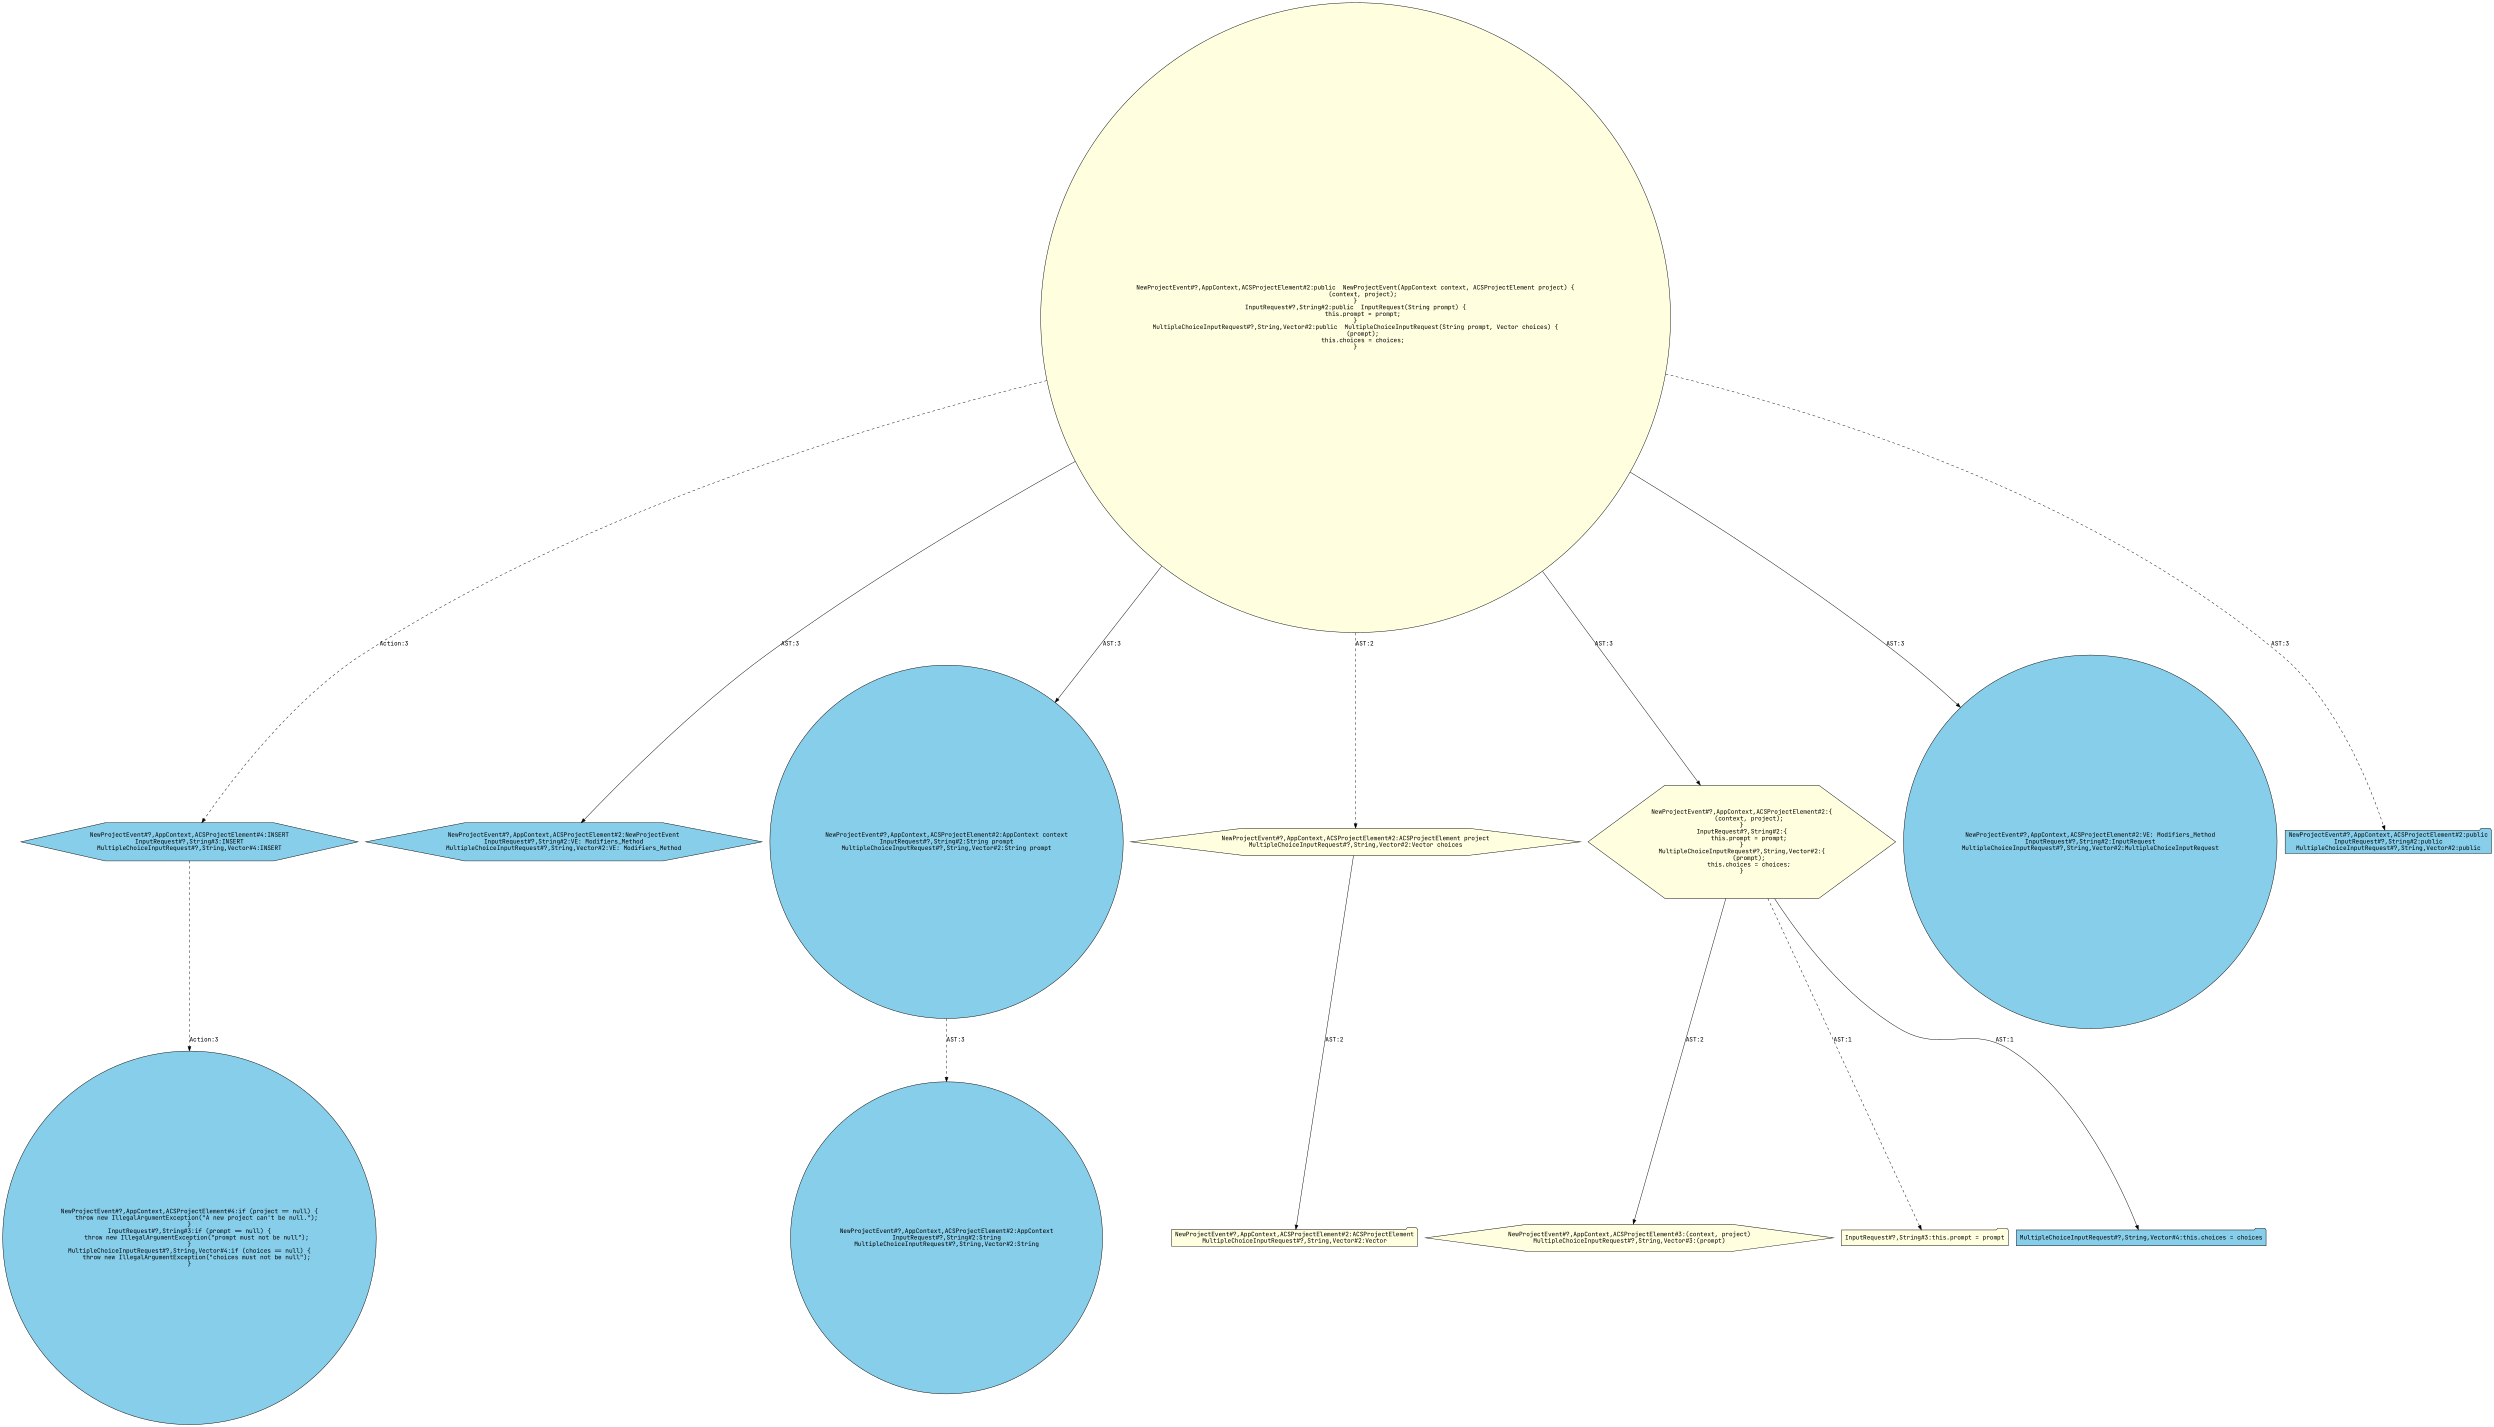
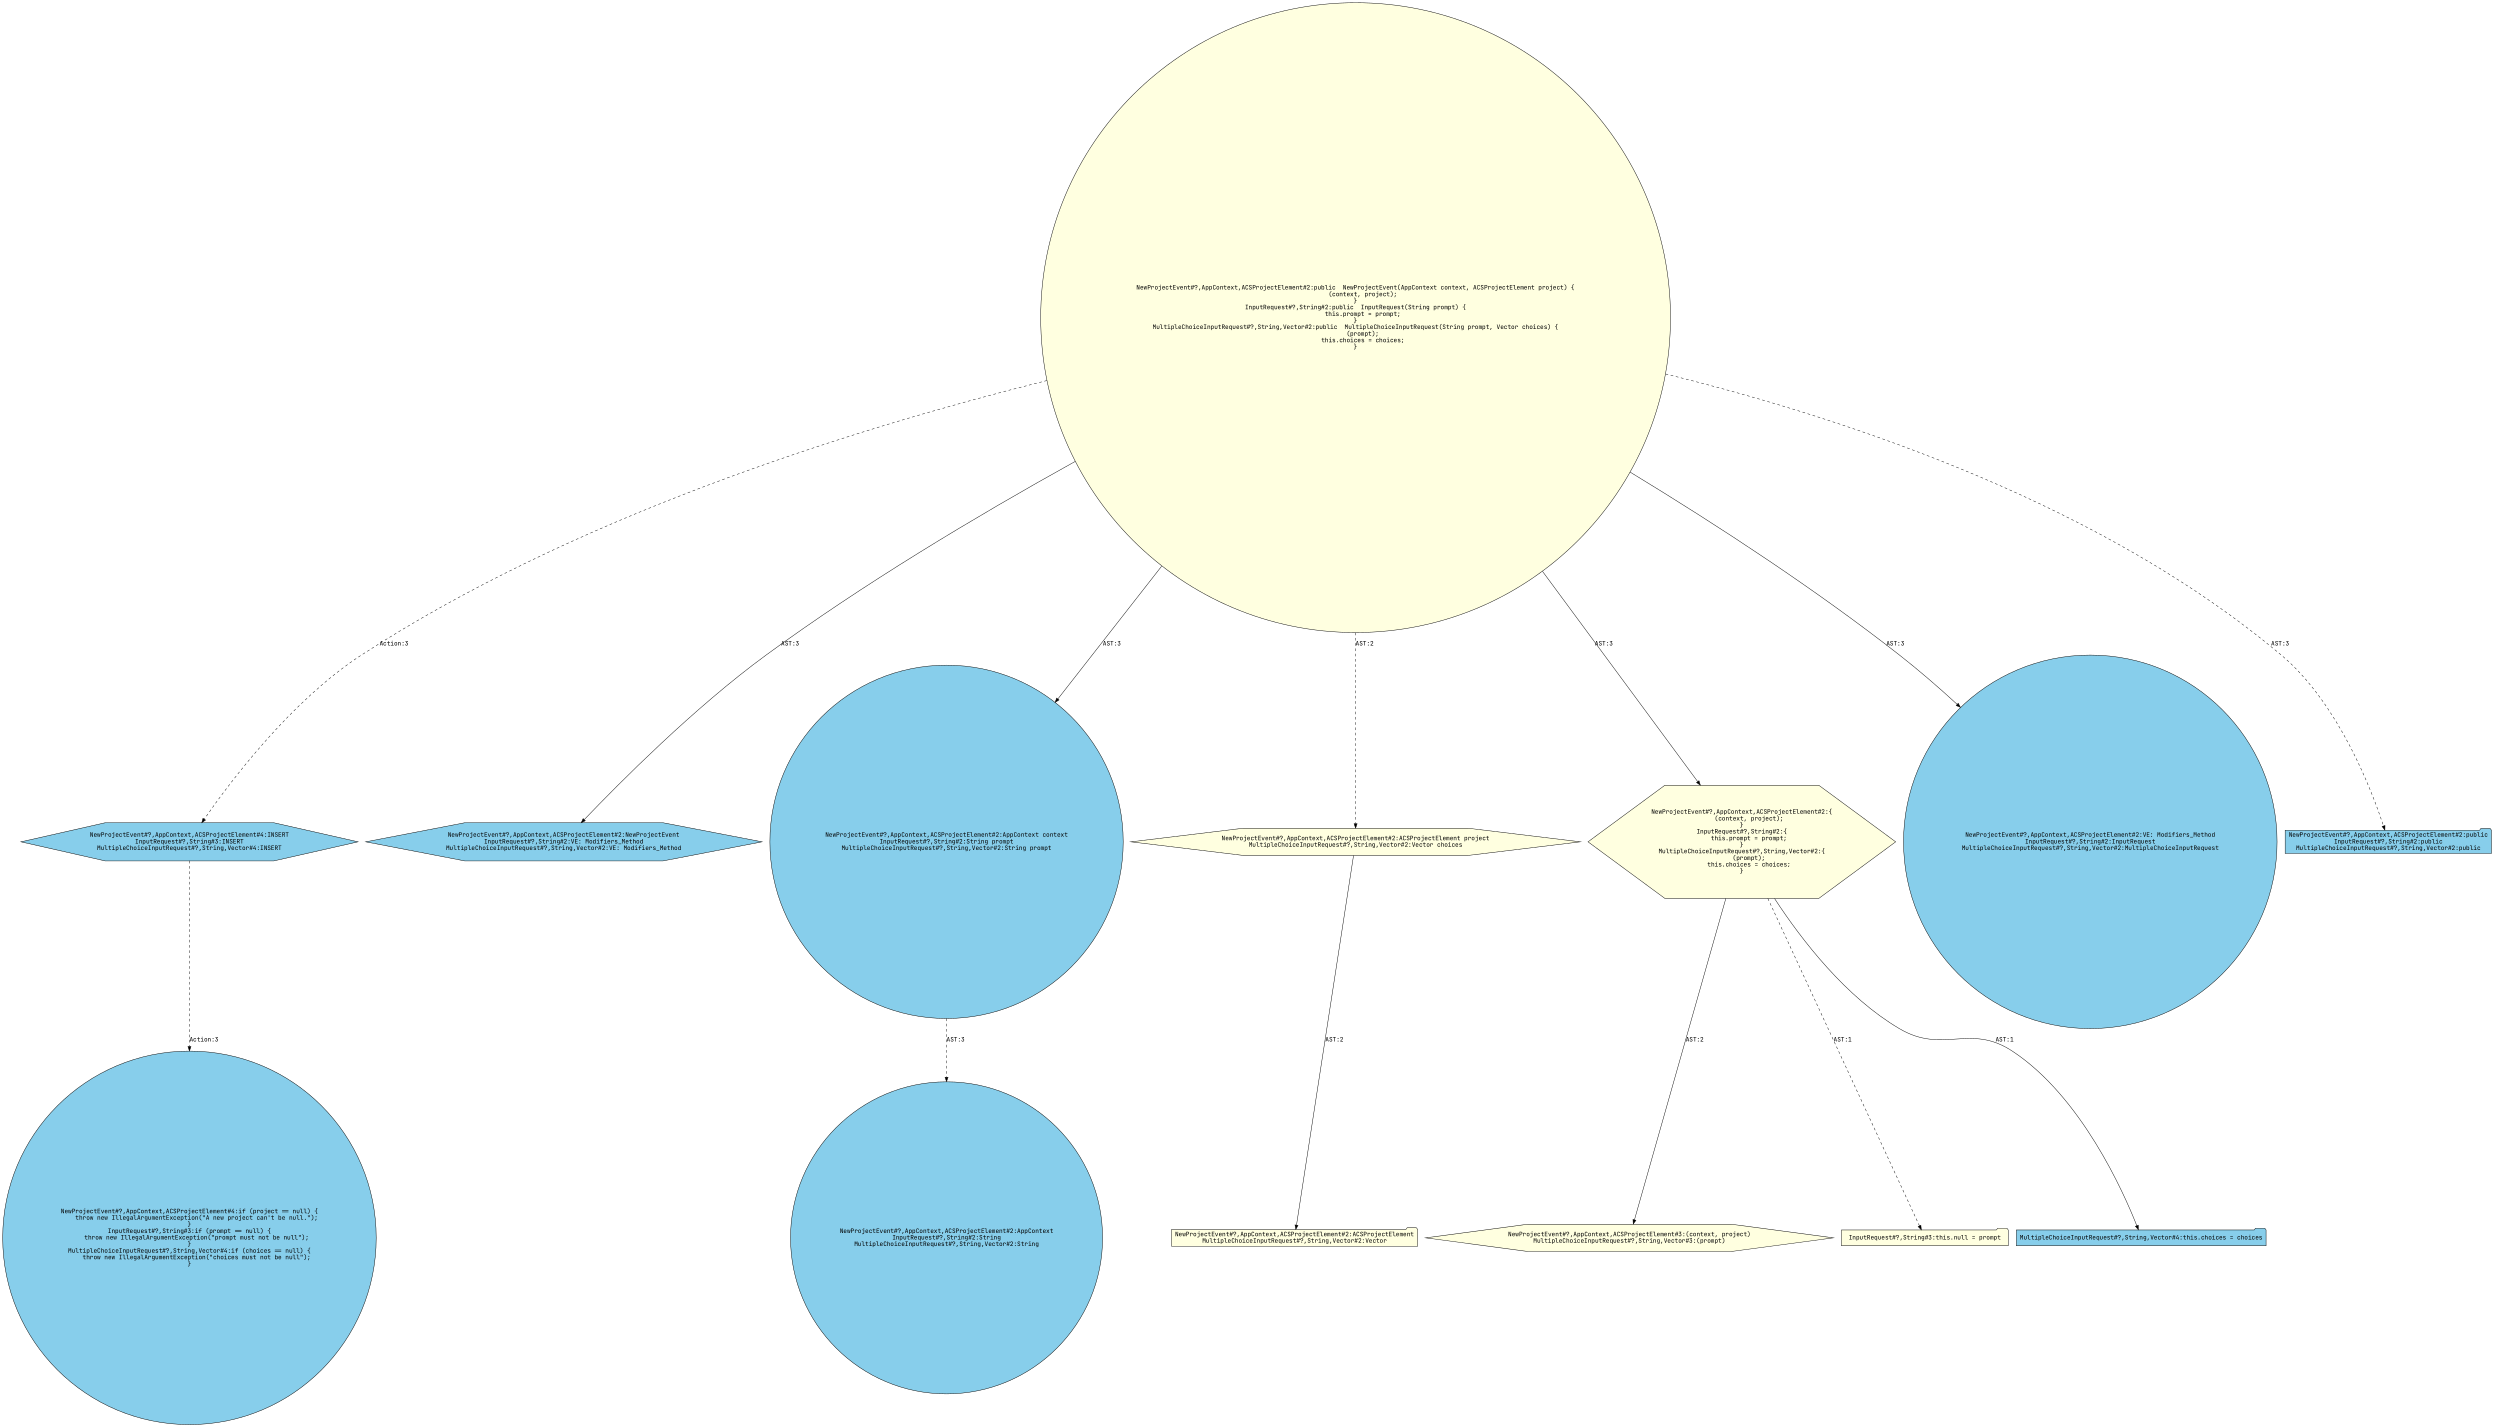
node "InputRequest#?,String#3:this.prompt = prompt": label "InputRequest#?,String#3:this.prompt = prompt" -> "InputRequest#?,String#3:this.null = prompt"
